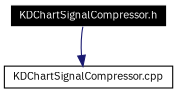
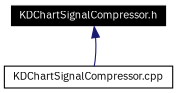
edge "KDChartSignalCompressor.h" -> "KDChartSignalCompressor.cpp": reversed
